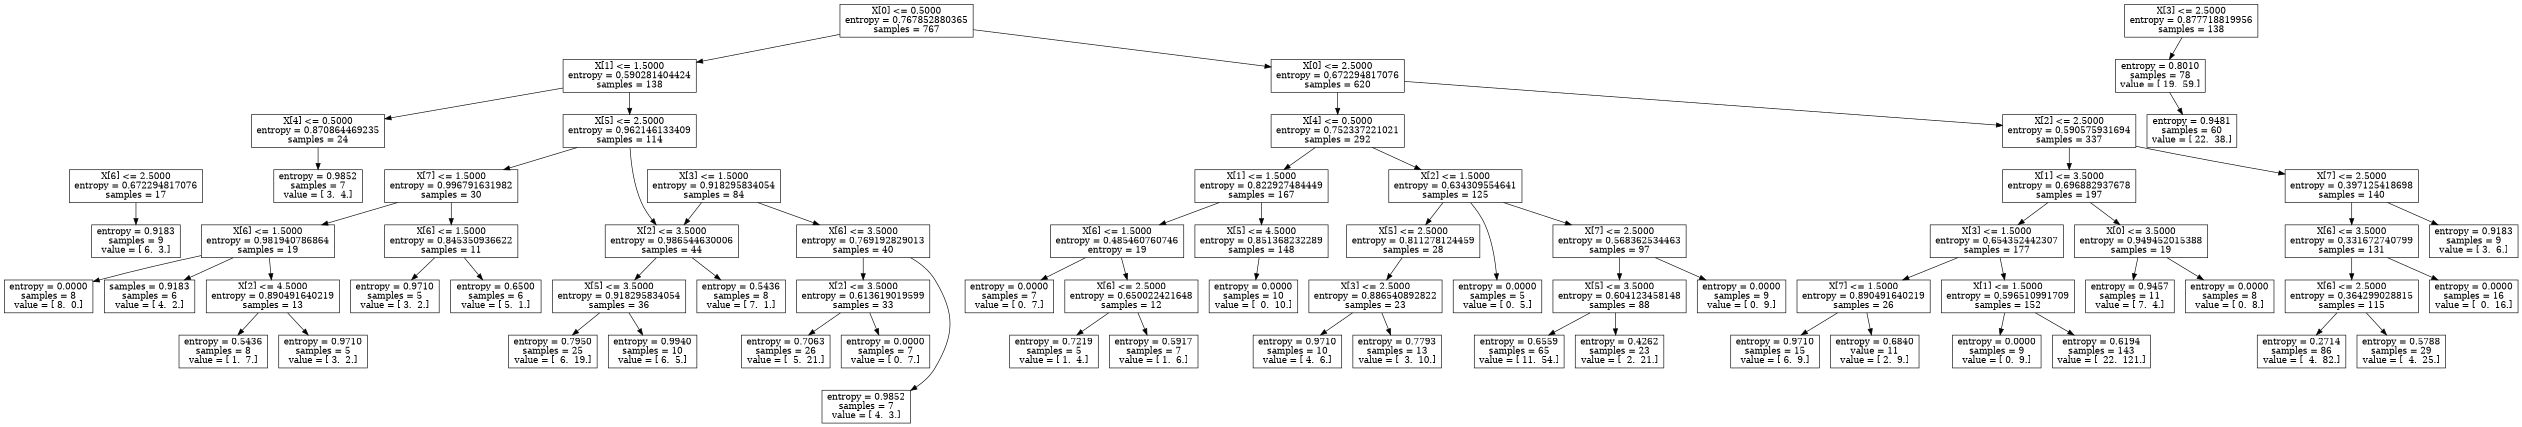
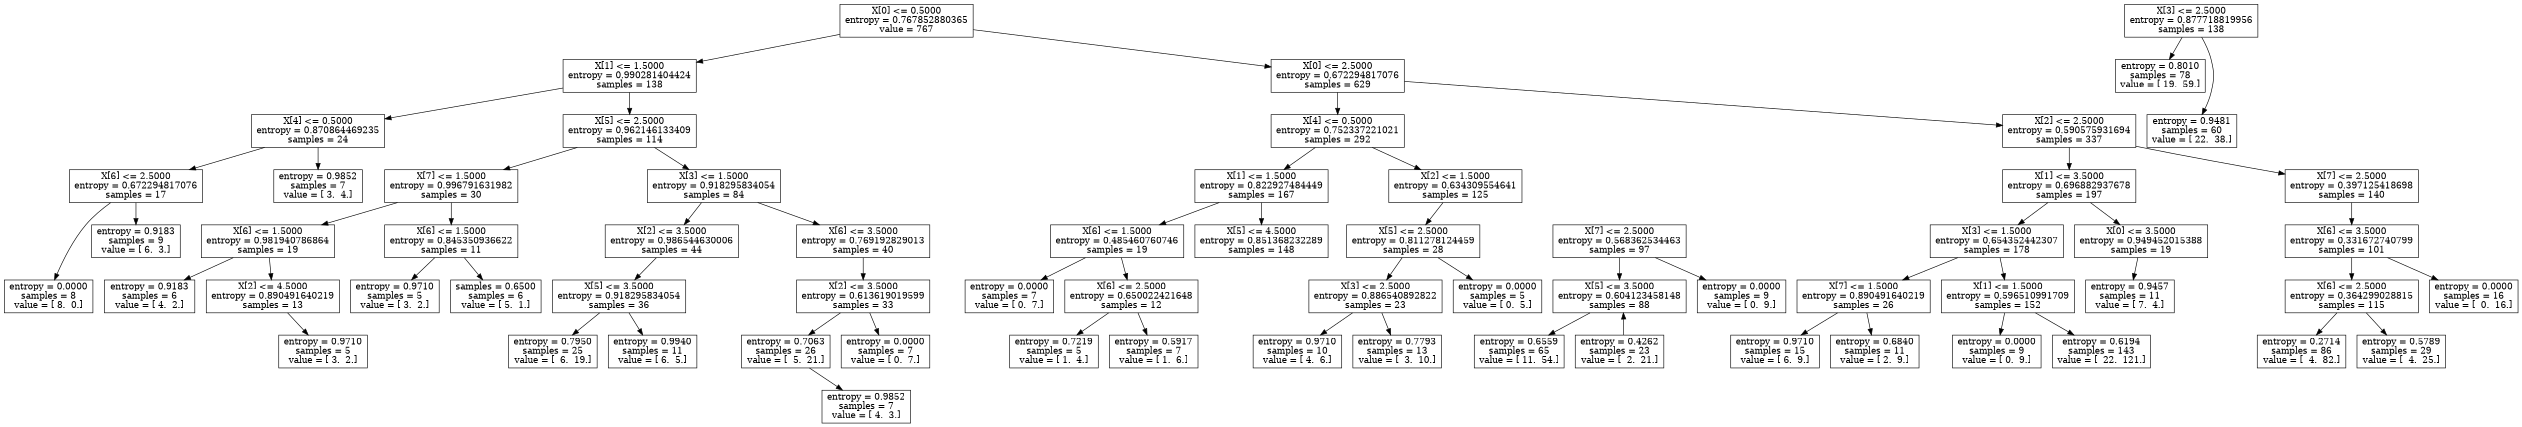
node "X[0] <= 0.5000 entropy = 0.767852880365 samples = 767": label "X[0] <= 0.5000 entropy = 0.767852880365 samples = 767" -> "X[0] <= 0.5000 entropy = 0.767852880365 value = 767"
node "X[1] <= 1.5000 entropy = 0.590281404424 samples = 138": label "X[1] <= 1.5000 entropy = 0.590281404424 samples = 138" -> "X[1] <= 1.5000 entropy = 0.990281404424 samples = 138"
node "X[0] <= 2.5000 entropy = 0.672294817076 samples = 620": label "X[0] <= 2.5000 entropy = 0.672294817076 samples = 620" -> "X[0] <= 2.5000 entropy = 0.672294817076 samples = 629"
edge "entropy = 0.8010 samples = 78 value = [ 19.  59.]" -> "entropy = 0.9481 samples = 60 value = [ 22.  38.]": now "X[3] <= 2.5000 entropy = 0.877718819956 samples = 138" -> "entropy = 0.9481 samples = 60 value = [ 22.  38.]"
edge "X[4] <= 0.5000 entropy = 0.870864469235 samples = 24" -> "X[6] <= 2.5000 entropy = 0.672294817076 samples = 17": added
edge "X[5] <= 2.5000 entropy = 0.962146133409 samples = 114" -> "X[2] <= 3.5000 entropy = 0.986544630006 samples = 44": now "X[5] <= 2.5000 entropy = 0.962146133409 samples = 114" -> "X[3] <= 1.5000 entropy = 0.918295834054 samples = 84"
edge "X[2] <= 1.5000 entropy = 0.634309554641 samples = 125" -> "X[7] <= 2.5000 entropy = 0.568362534463 samples = 97": removed
edge "X[2] <= 1.5000 entropy = 0.634309554641 samples = 125" -> "entropy = 0.0000 samples = 5 value = [ 0.  5.]": now "X[5] <= 2.5000 entropy = 0.811278124459 samples = 28" -> "entropy = 0.0000 samples = 5 value = [ 0.  5.]"
node "X[6] <= 1.5000 entropy = 0.485460760746 entropy = 19": label "X[6] <= 1.5000 entropy = 0.485460760746 entropy = 19" -> "X[6] <= 1.5000 entropy = 0.485460760746 samples = 19"
node "X[3] <= 1.5000 entropy = 0.654352442307 samples = 177": label "X[3] <= 1.5000 entropy = 0.654352442307 samples = 177" -> "X[3] <= 1.5000 entropy = 0.654352442307 samples = 178"
node "X[6] <= 3.5000 entropy = 0.331672740799 samples = 131": label "X[6] <= 3.5000 entropy = 0.331672740799 samples = 131" -> "X[6] <= 3.5000 entropy = 0.331672740799 samples = 101"
node "entropy = 0.9183 samples = 9 value = [ 3.  6.]": removed
edge "X[6] <= 1.5000 entropy = 0.981940786864 samples = 19" -> "entropy = 0.0000 samples = 8 value = [ 8.  0.]": now "X[6] <= 2.5000 entropy = 0.672294817076 samples = 17" -> "entropy = 0.0000 samples = 8 value = [ 8.  0.]"
node "samples = 0.9183 samples = 6 value = [ 4.  2.]": label "samples = 0.9183 samples = 6 value = [ 4.  2.]" -> "entropy = 0.9183 samples = 6 value = [ 4.  2.]"
node "entropy = 0.6500 samples = 6 value = [ 5.  1.]": label "entropy = 0.6500 samples = 6 value = [ 5.  1.]" -> "samples = 0.6500 samples = 6 value = [ 5.  1.]"
node "entropy = 0.5436 samples = 8 value = [ 7.  1.]": removed
node "entropy = 0.0000 samples = 10 value = [  0.  10.]": removed
node "entropy = 0.0000 samples = 8 value = [ 0.  8.]": removed
edge "X[6] <= 3.5000 entropy = 0.769192829013 samples = 40" -> "entropy = 0.9852 samples = 7 value = [ 4.  3.]": now "entropy = 0.7063 samples = 26 value = [  5.  21.]" -> "entropy = 0.9852 samples = 7 value = [ 4.  3.]"
edge "X[5] <= 3.5000 entropy = 0.604123458148 samples = 88" -> "entropy = 0.4262 samples = 23 value = [  2.  21.]": reversed
node "entropy = 0.5436 samples = 8 value = [ 1.  7.]": removed
node "entropy = 0.9940 samples = 10 value = [ 6.  5.]": label "entropy = 0.9940 samples = 10 value = [ 6.  5.]" -> "entropy = 0.9940 samples = 11 value = [ 6.  5.]"
node "entropy = 0.6840 value = 11 value = [ 2.  9.]": label "entropy = 0.6840 value = 11 value = [ 2.  9.]" -> "entropy = 0.6840 samples = 11 value = [ 2.  9.]"
node "entropy = 0.5788 samples = 29 value = [  4.  25.]": label "entropy = 0.5788 samples = 29 value = [  4.  25.]" -> "entropy = 0.5789 samples = 29 value = [  4.  25.]"
